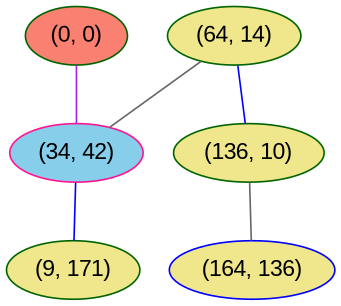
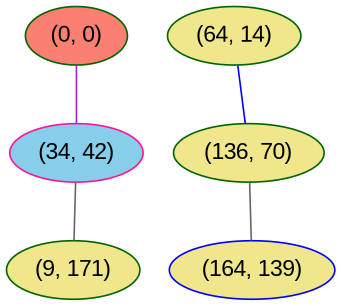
edge "(64, 14)" -- "(34, 42)": removed
node "(136, 10)": label "(136, 10)" -> "(136, 70)"
edge "(34, 42)" -- "(9, 171)": color blue -> gray40
node "(164, 136)": label "(164, 136)" -> "(164, 139)"
